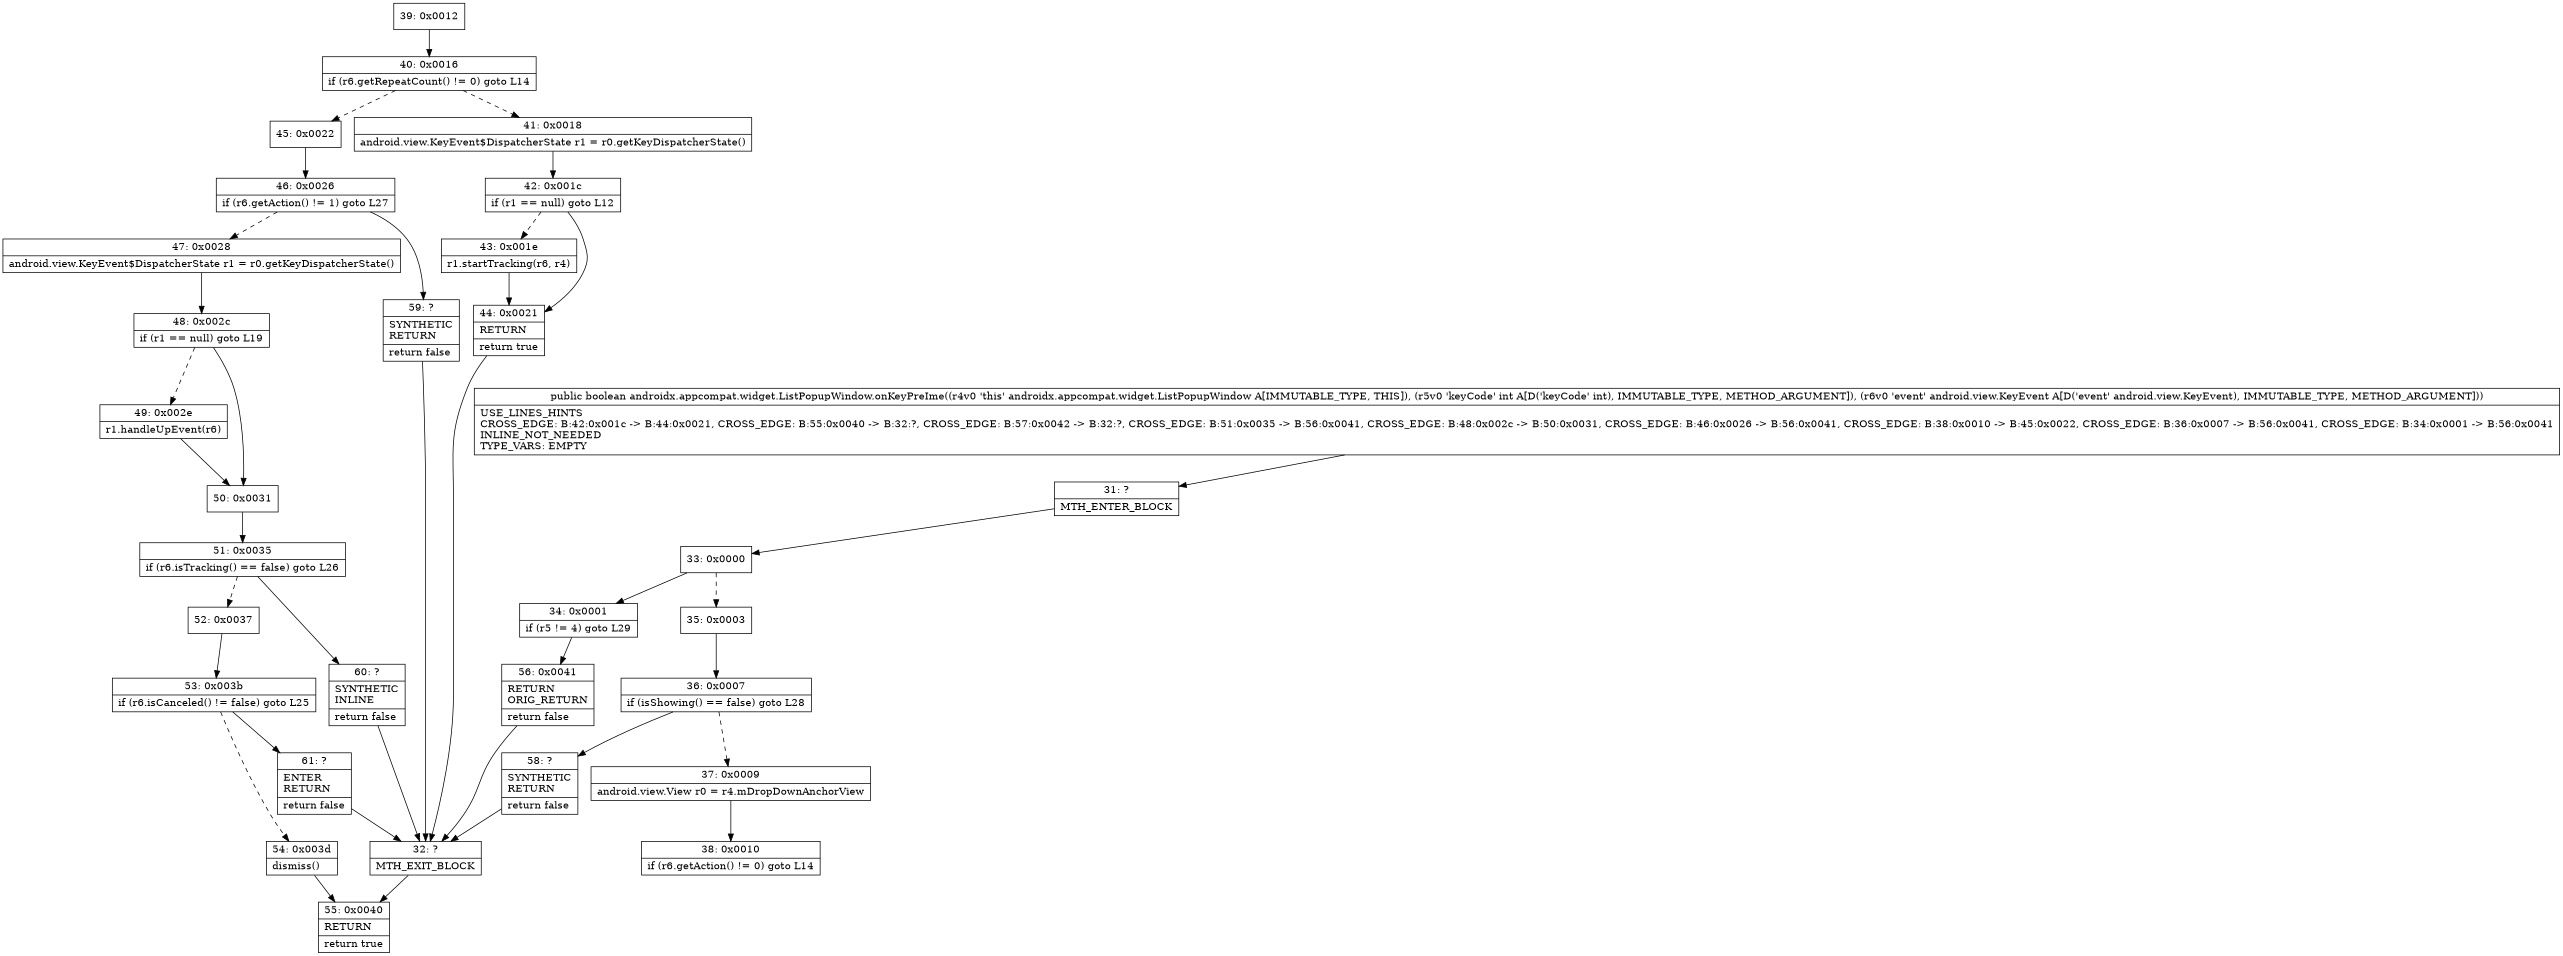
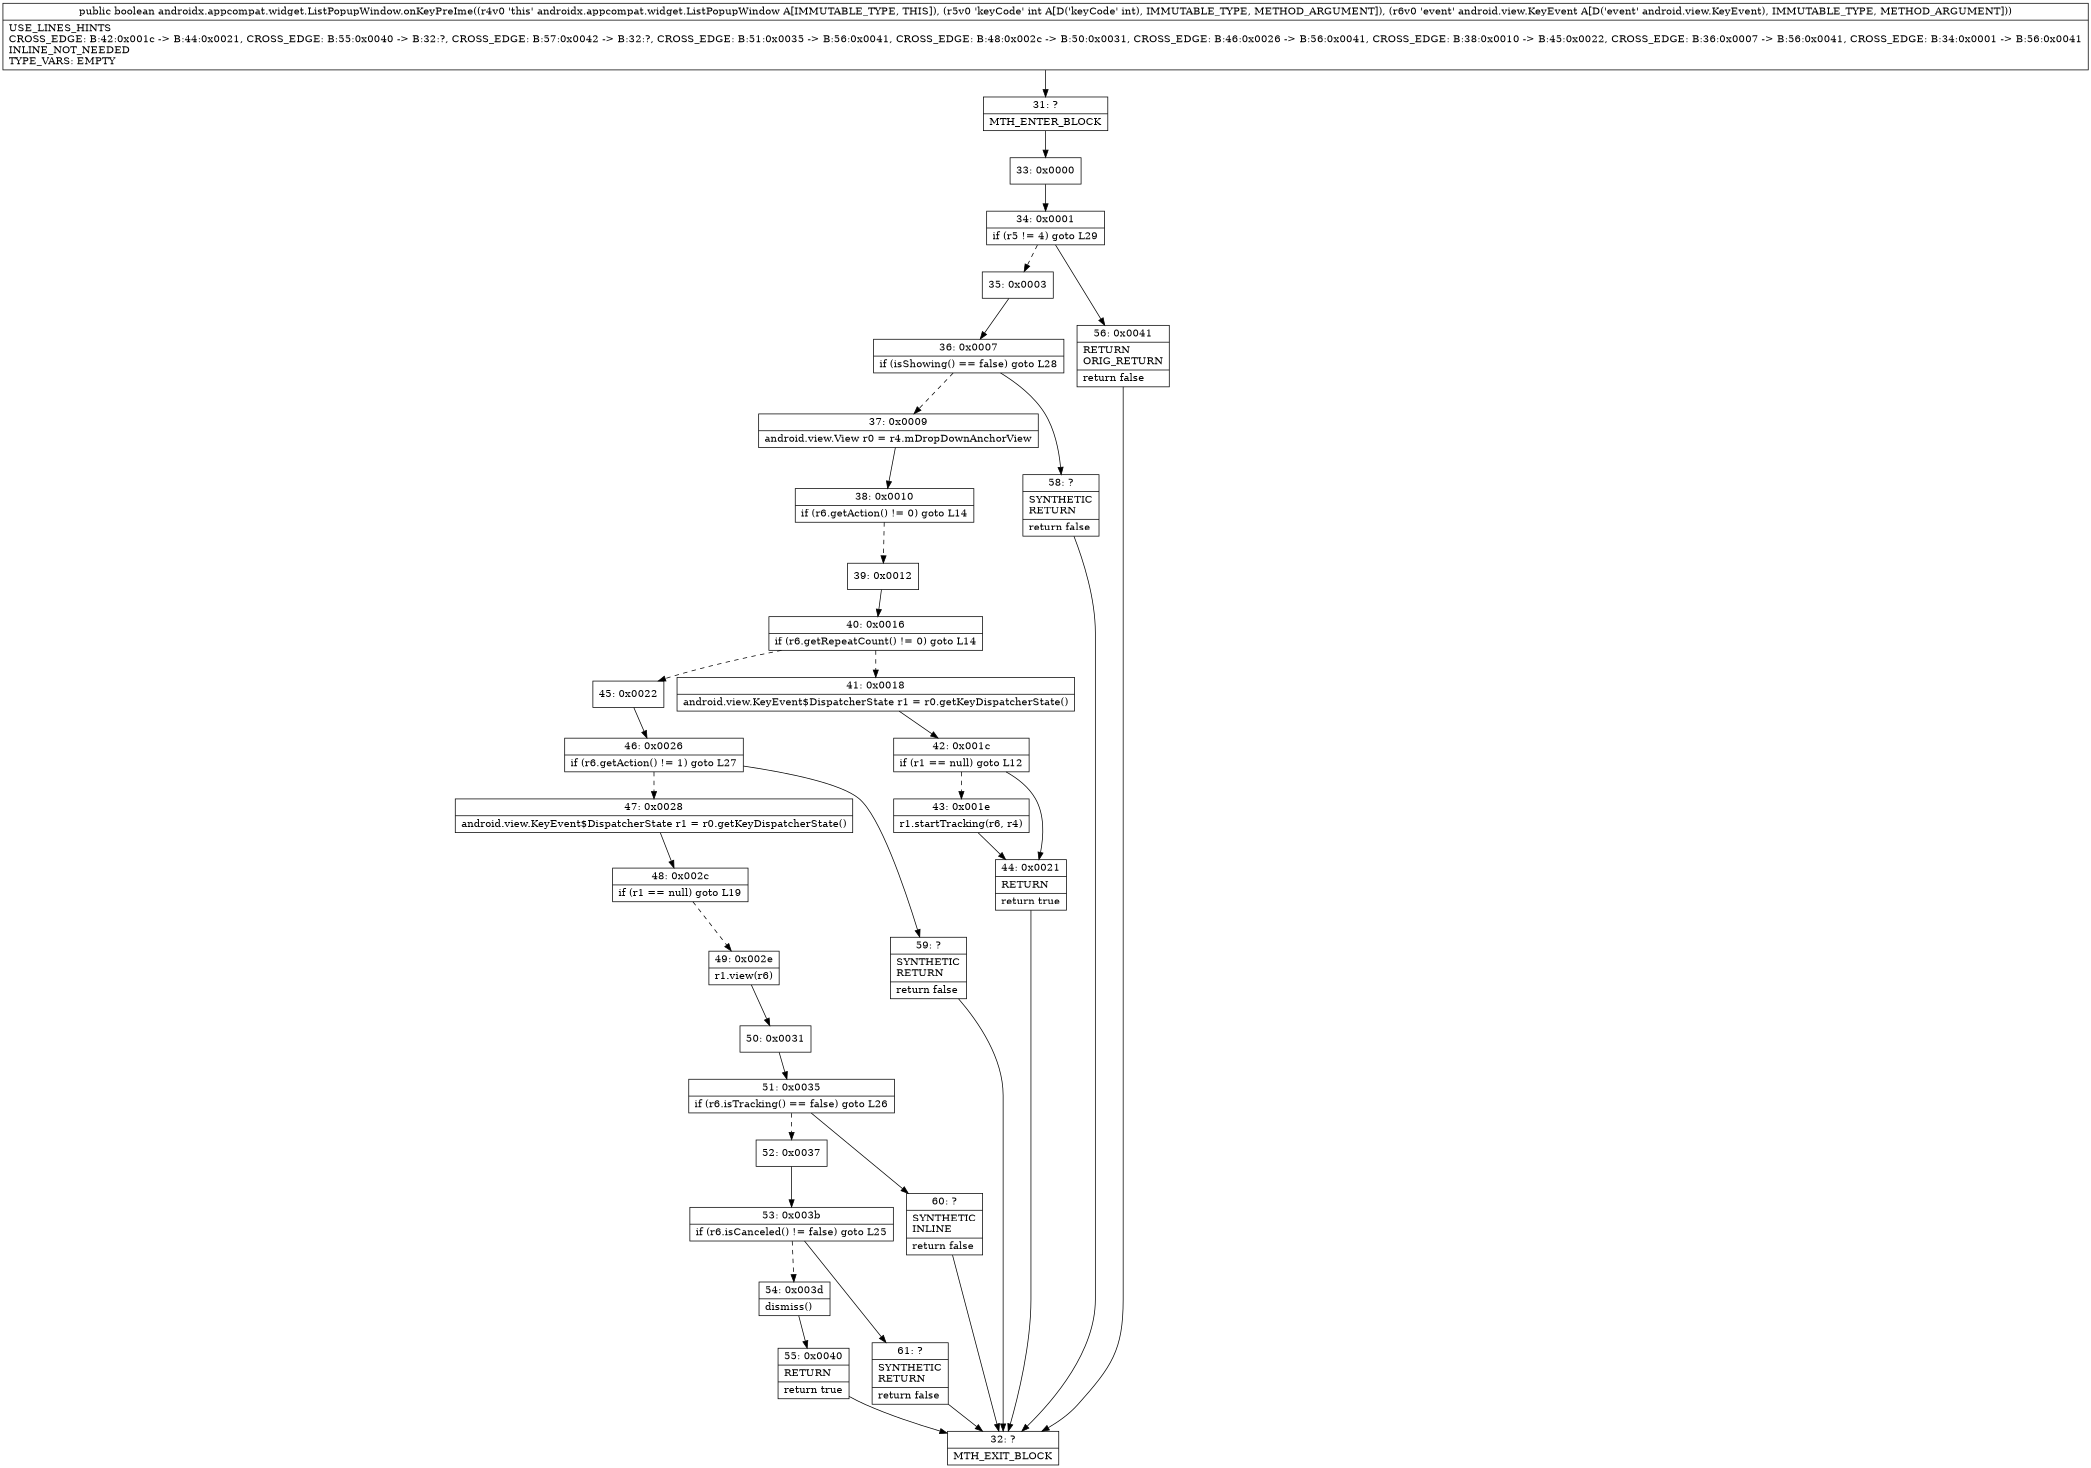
edge "48: 0x002c" -> "50: 0x0031": removed
node "49: 0x002e": text "r1.handleUpEvent(r6)" -> "r1.view(r6)"
edge "38: 0x0010" -> "39: 0x0012": added
edge "33: 0x0000" -> "35: 0x0003": now "34: 0x0001" -> "35: 0x0003"
node "61: ?": text "ENTER" -> "SYNTHETIC"
edge "32: ?" -> "55: 0x0040": reversed
